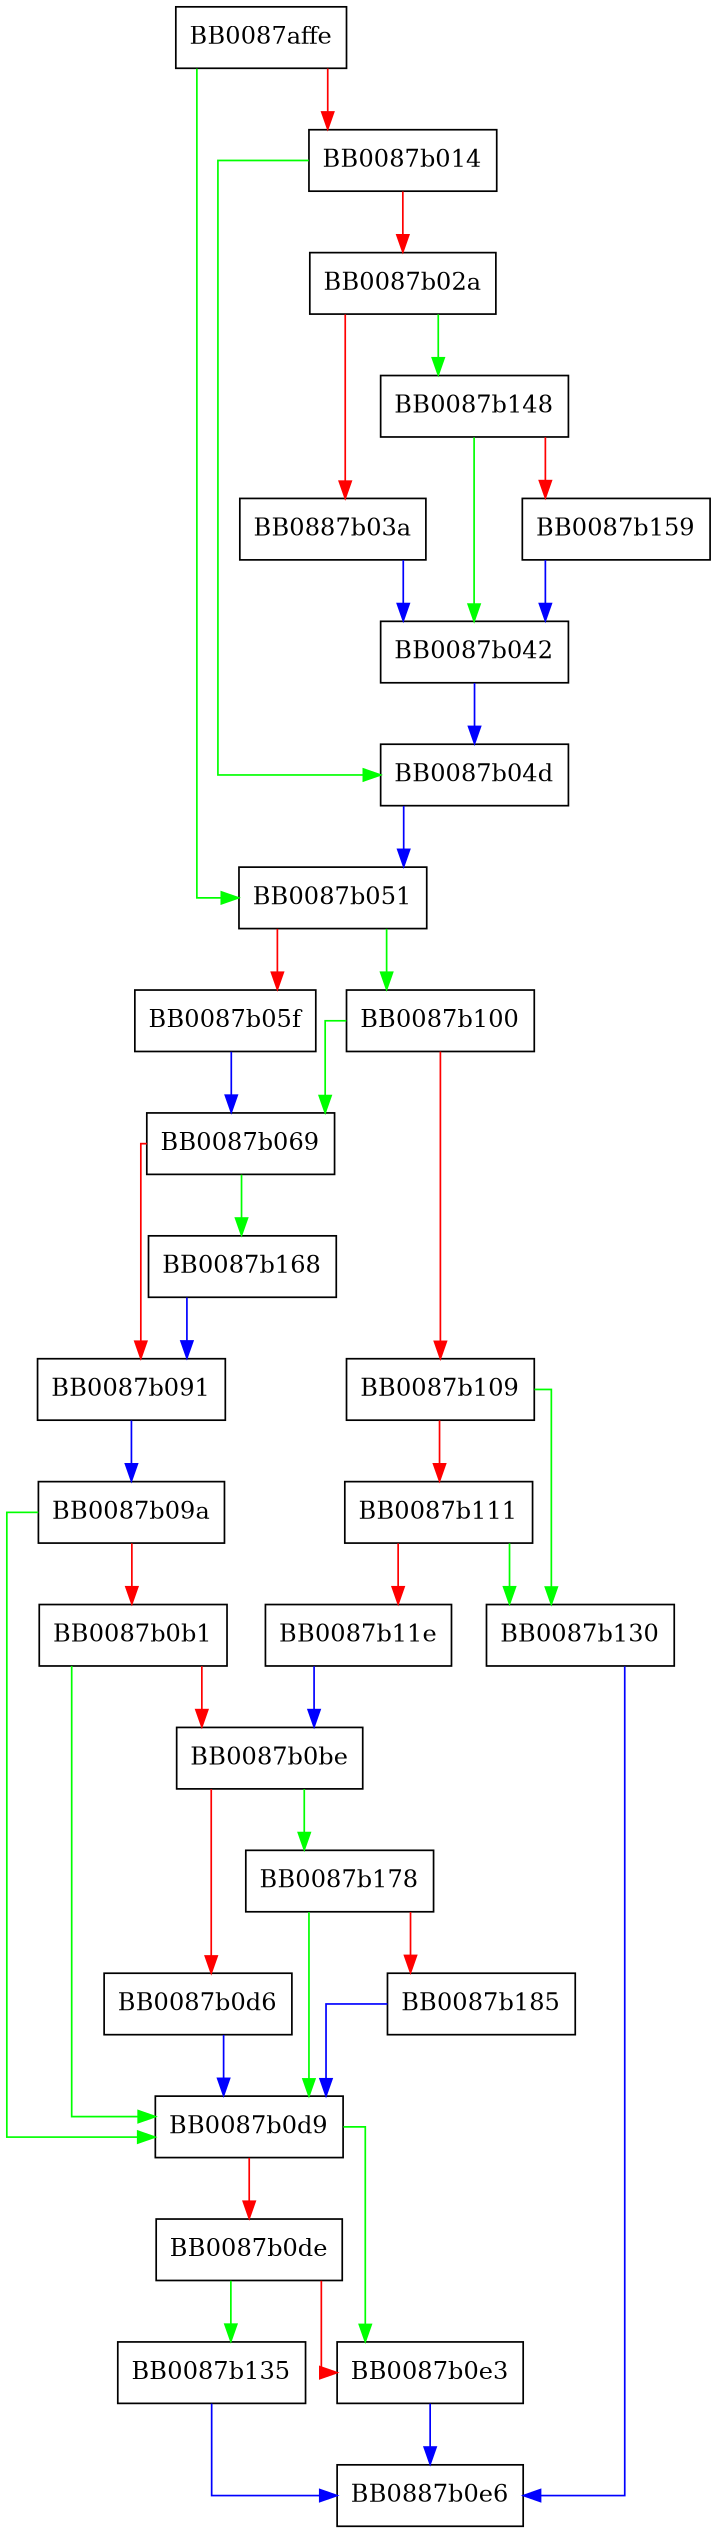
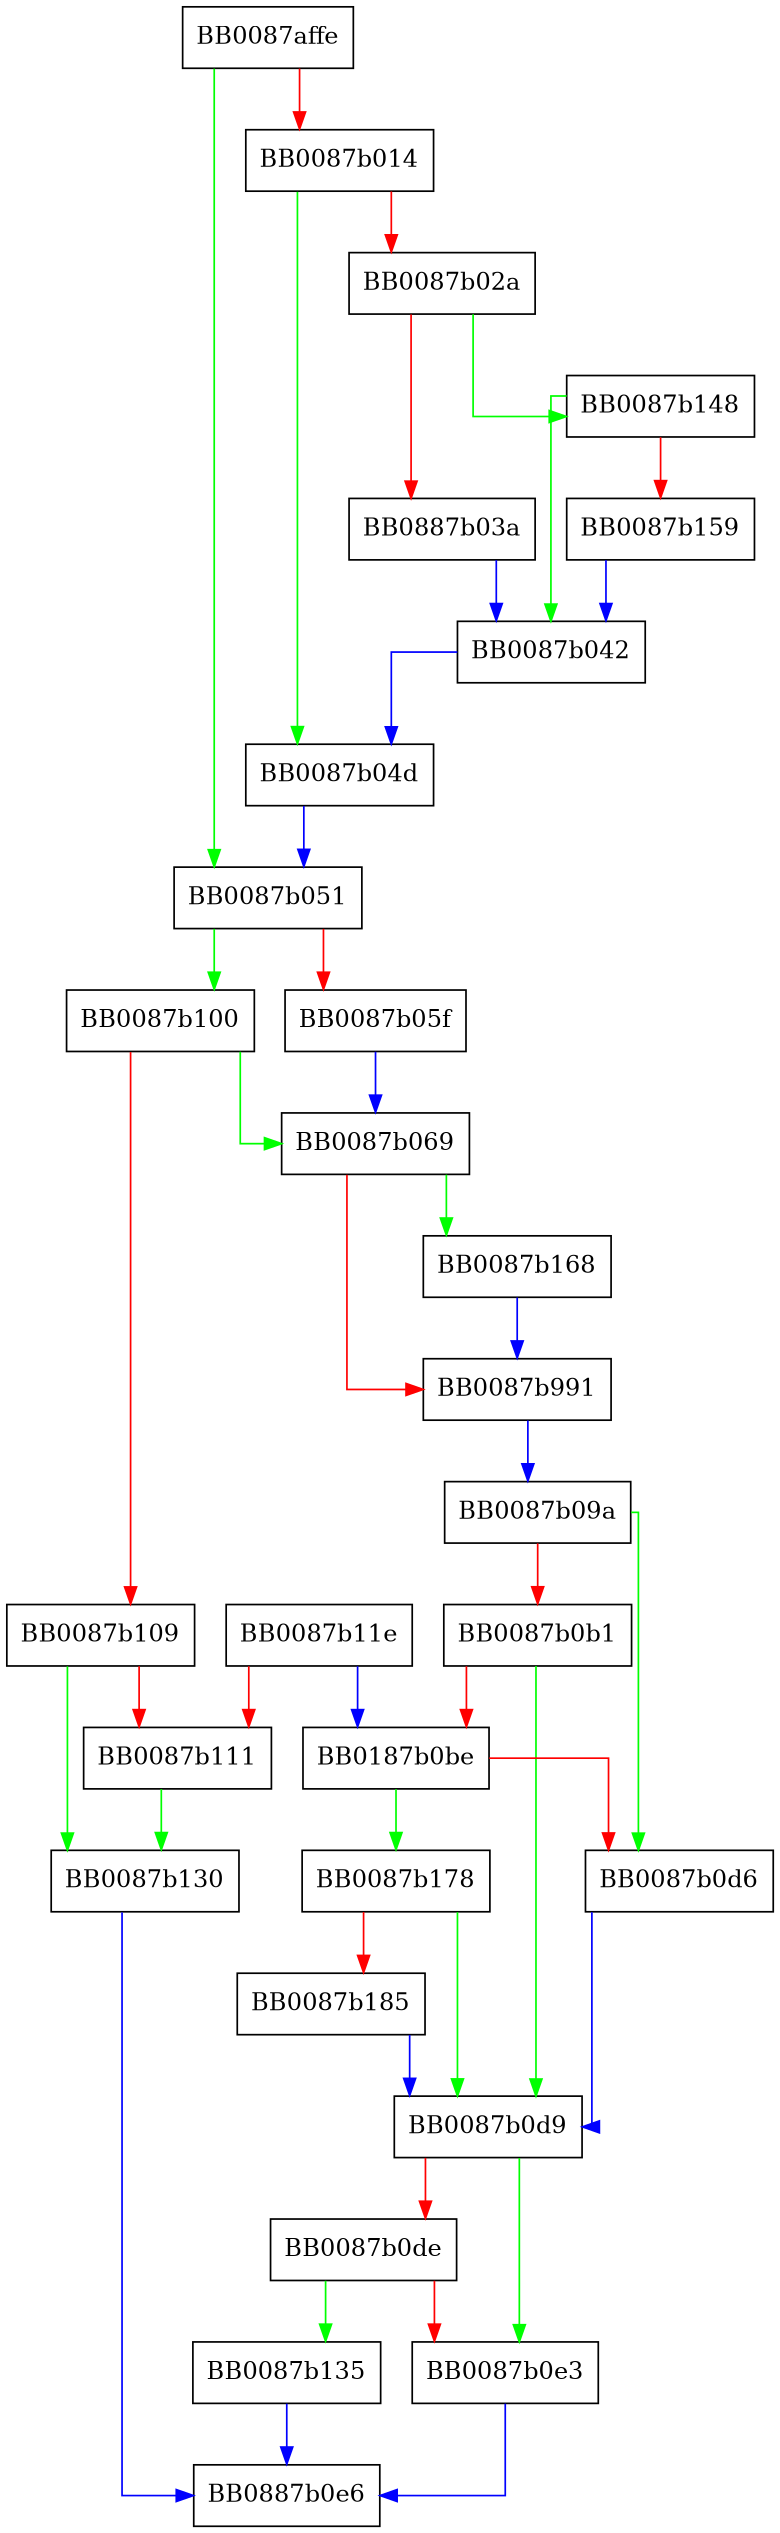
node "BB0087b091": label "BB0087b091" -> "BB0087b991"
edge "BB0087b111" -> "BB0087b11e": reversed
node "BB0087b0be": label "BB0087b0be" -> "BB0187b0be"
edge "BB0087b09a" -> "BB0087b0d9": now "BB0087b09a" -> "BB0087b0d6"
